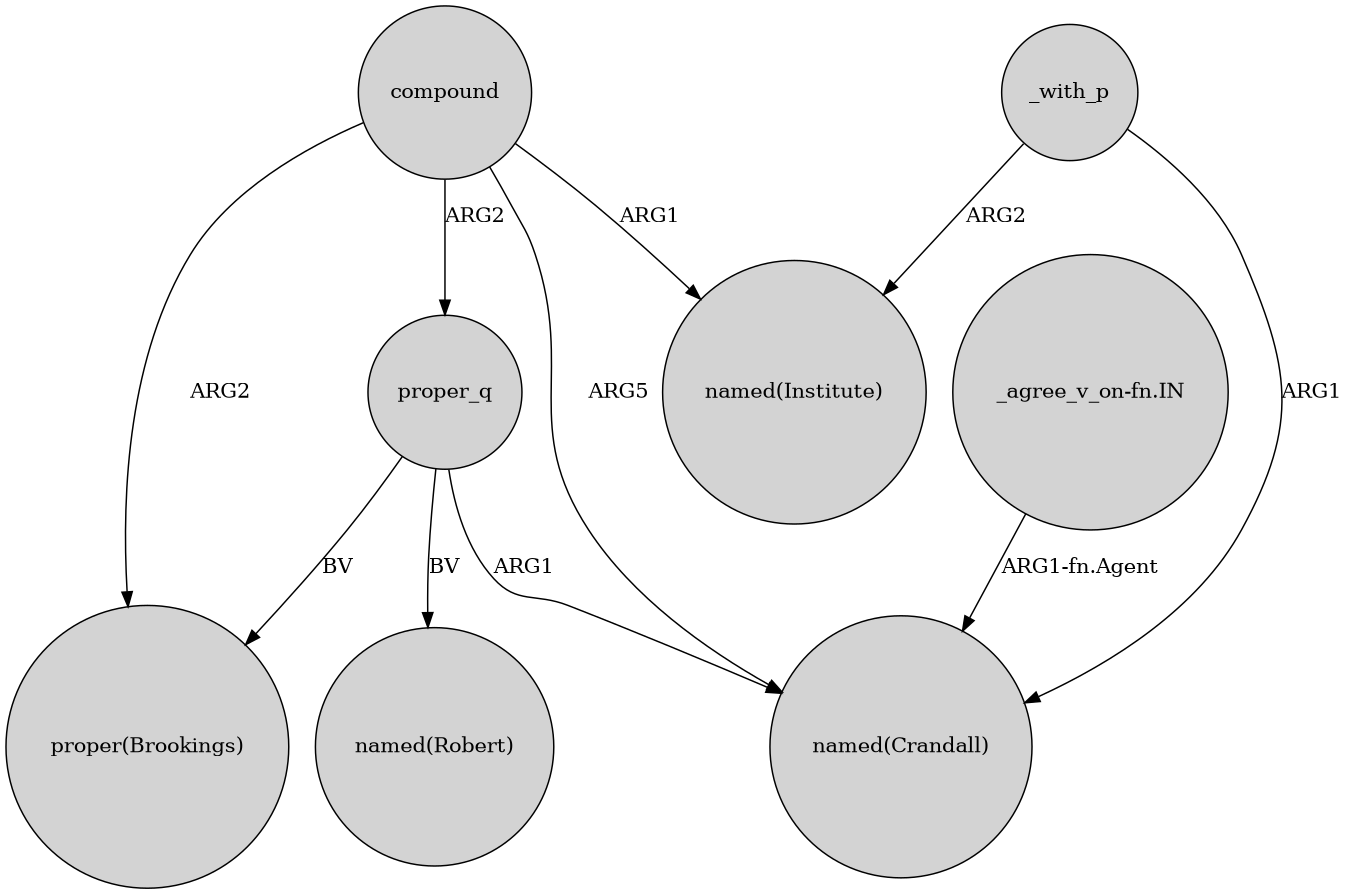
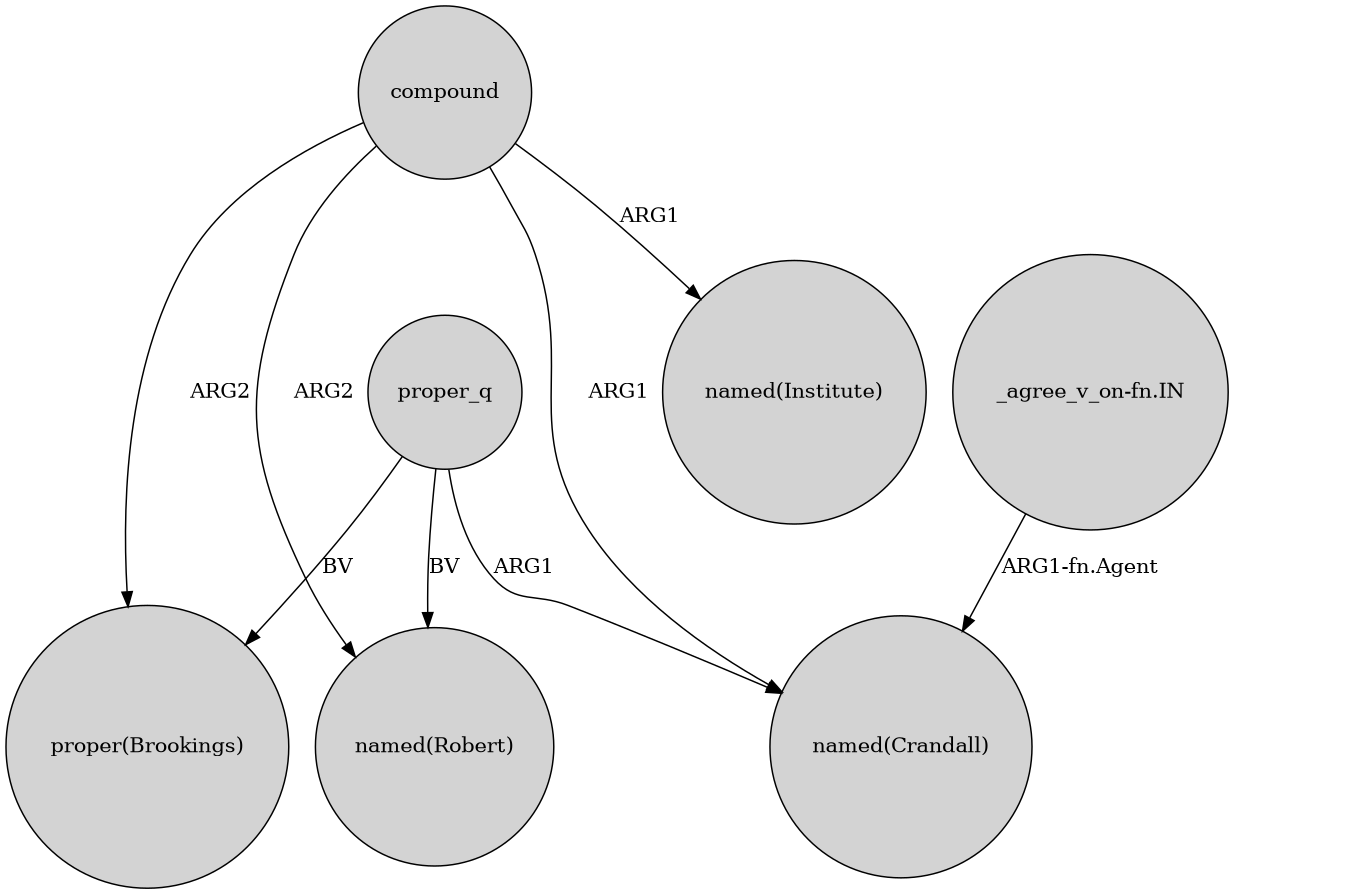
node "_with_p": removed
edge "compound" -> "proper_q": now "compound" -> "named(Robert)"
edge "compound" -> "named(Crandall)": label "ARG5" -> "ARG1"
